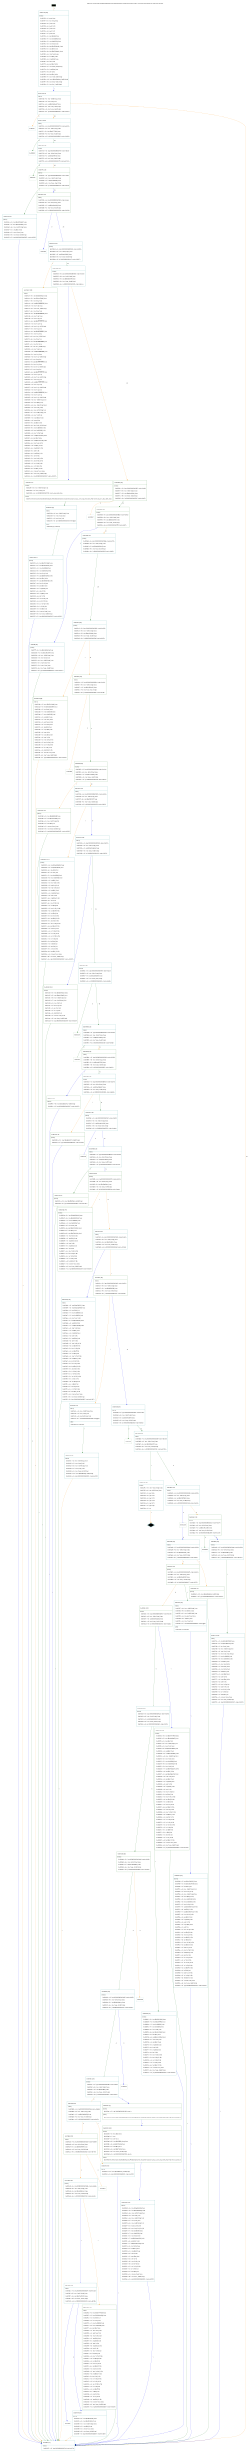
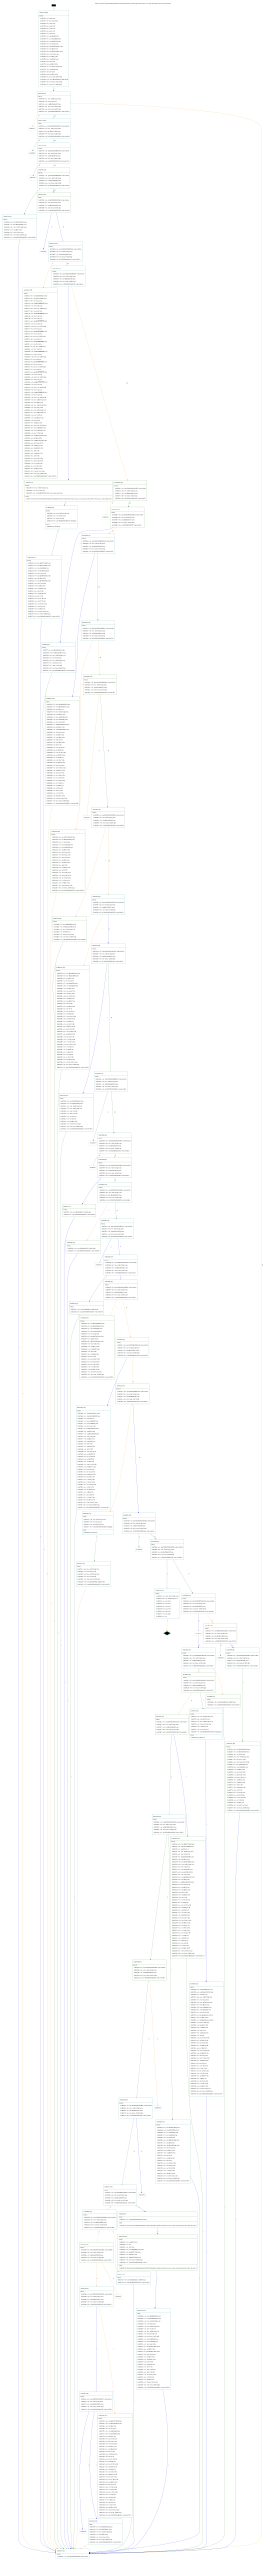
node "0x402635 [157]": added
